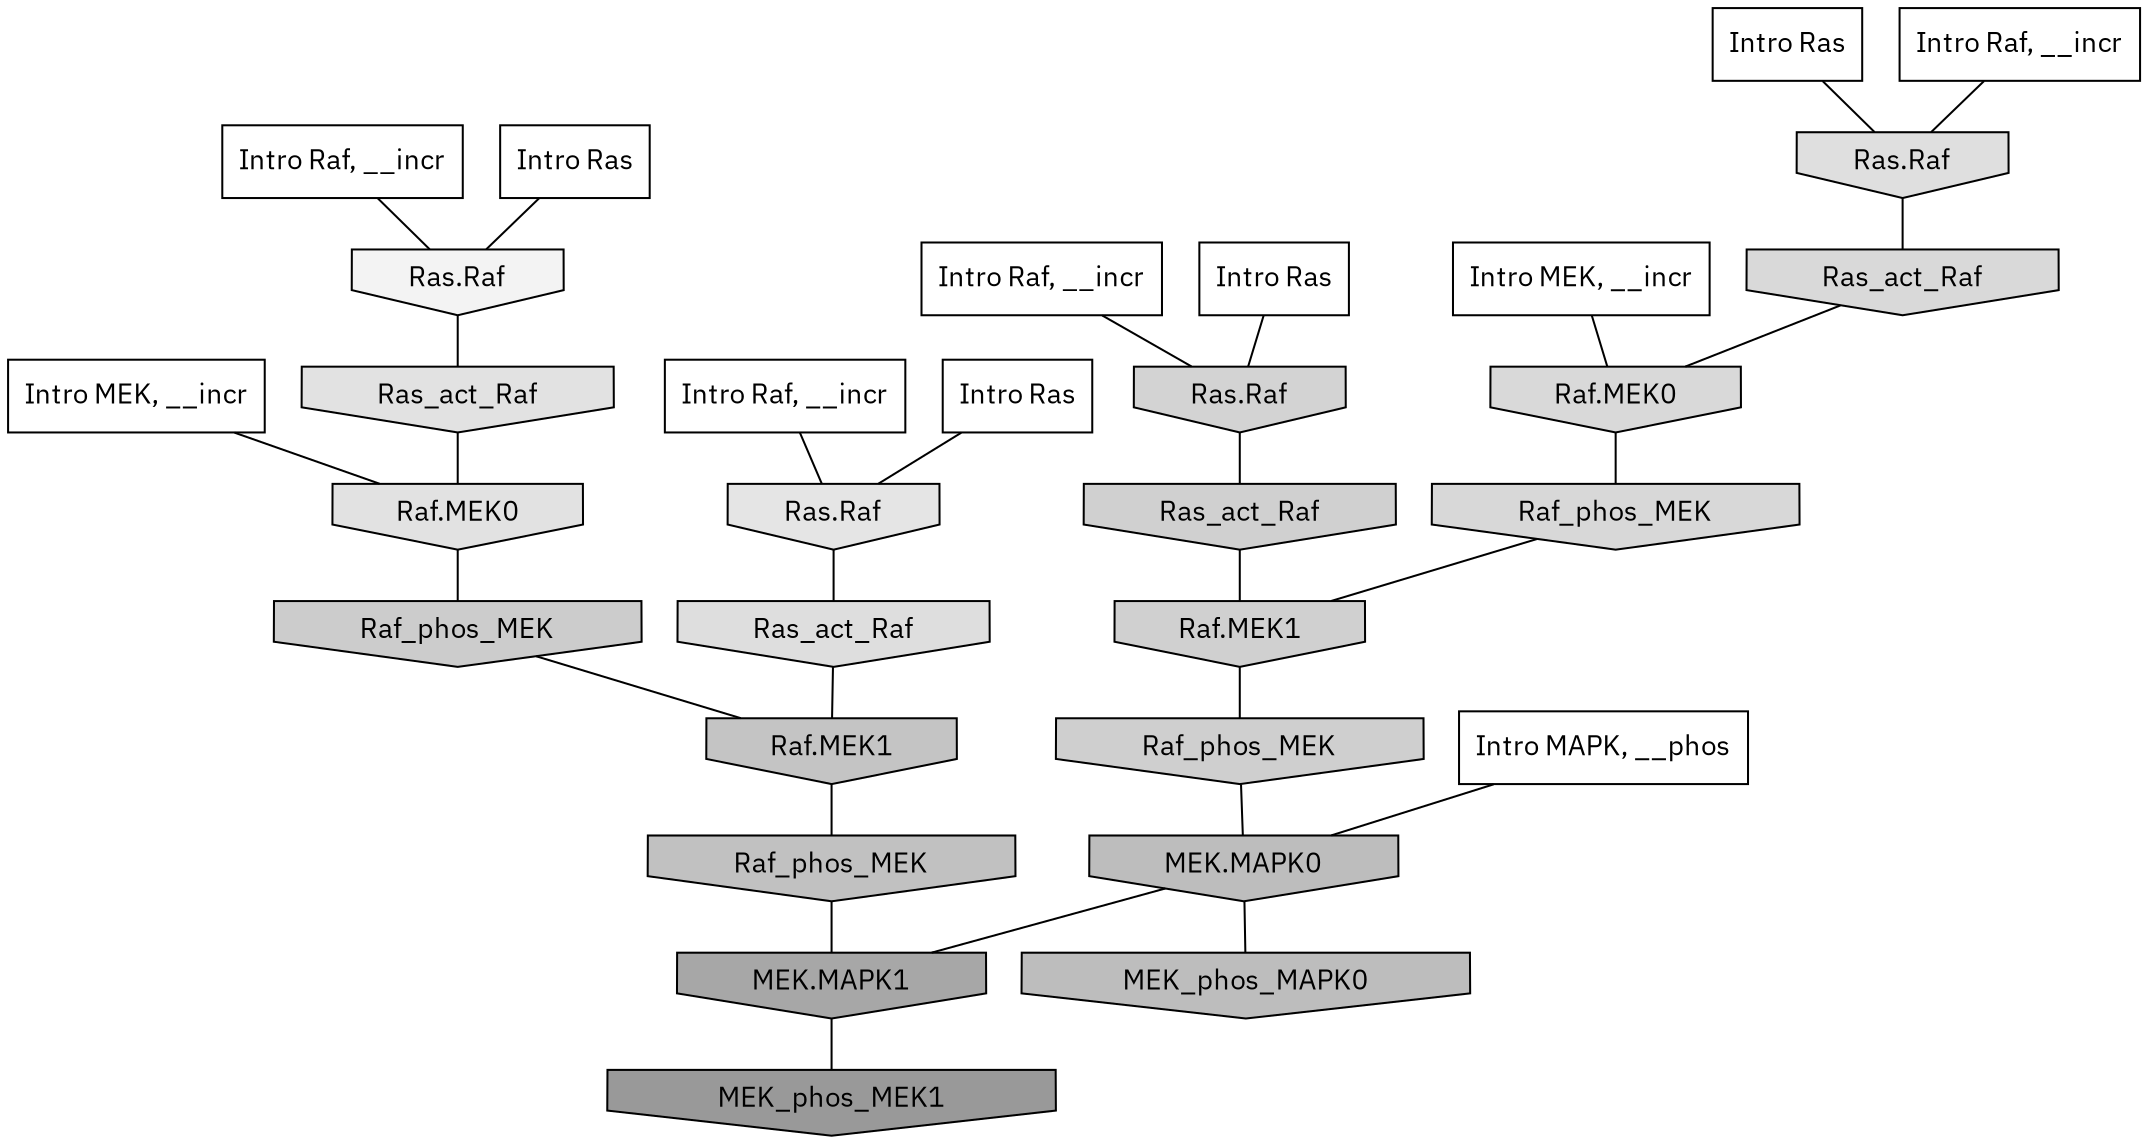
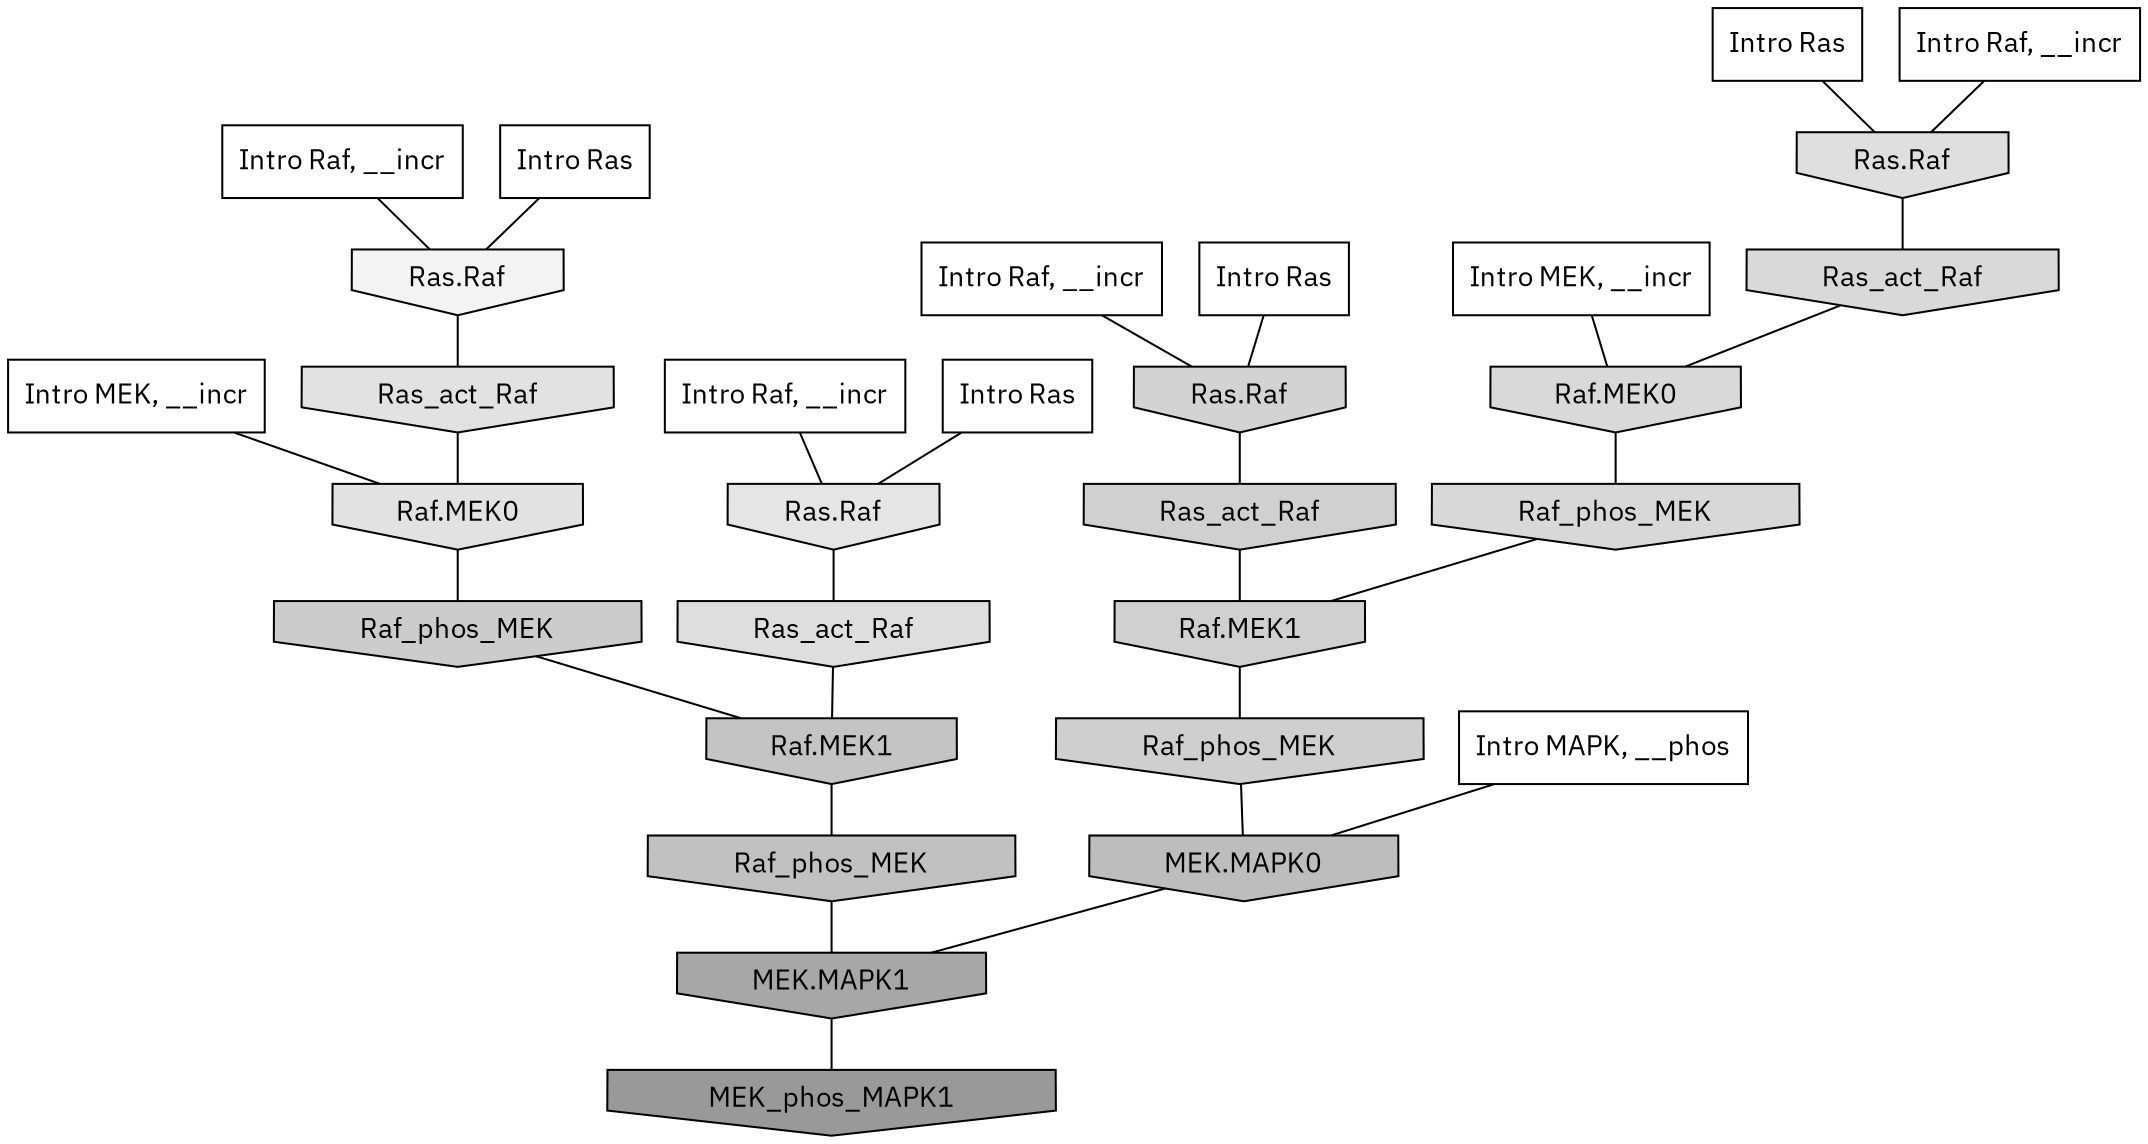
node "MEK_phos_MAPK0": removed
node "MEK_phos_MEK1": label "MEK_phos_MEK1" -> "MEK_phos_MAPK1"
